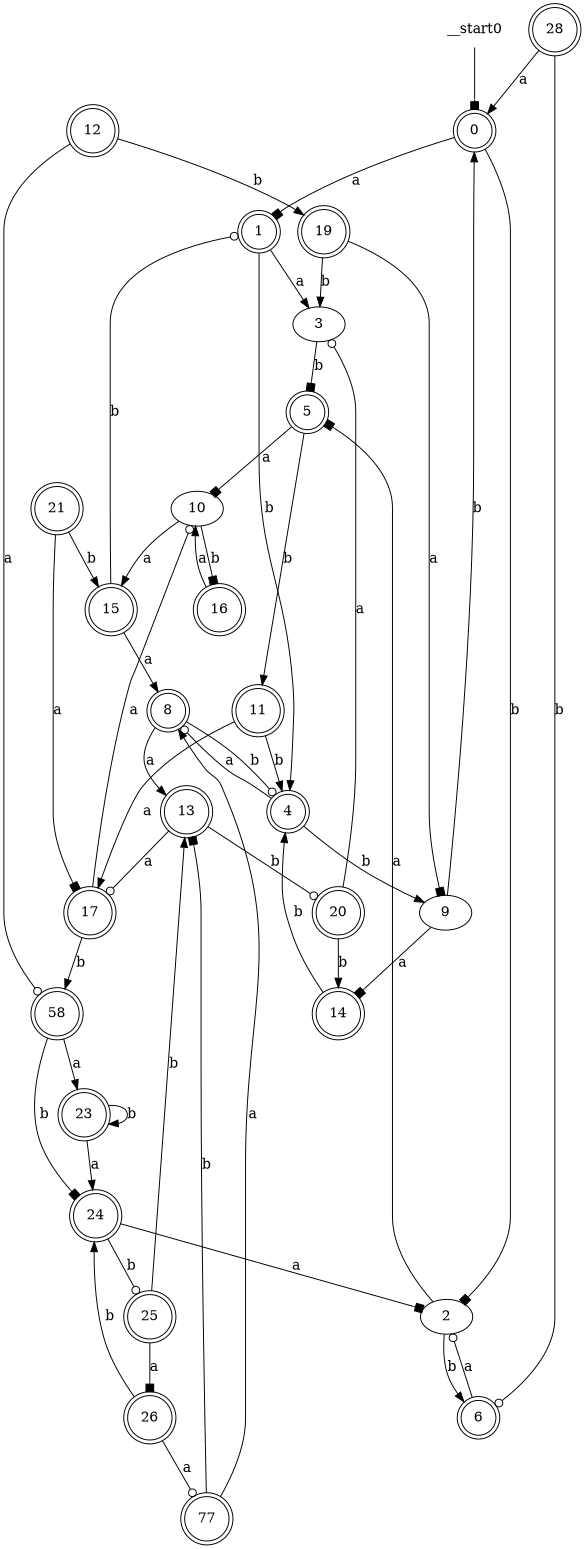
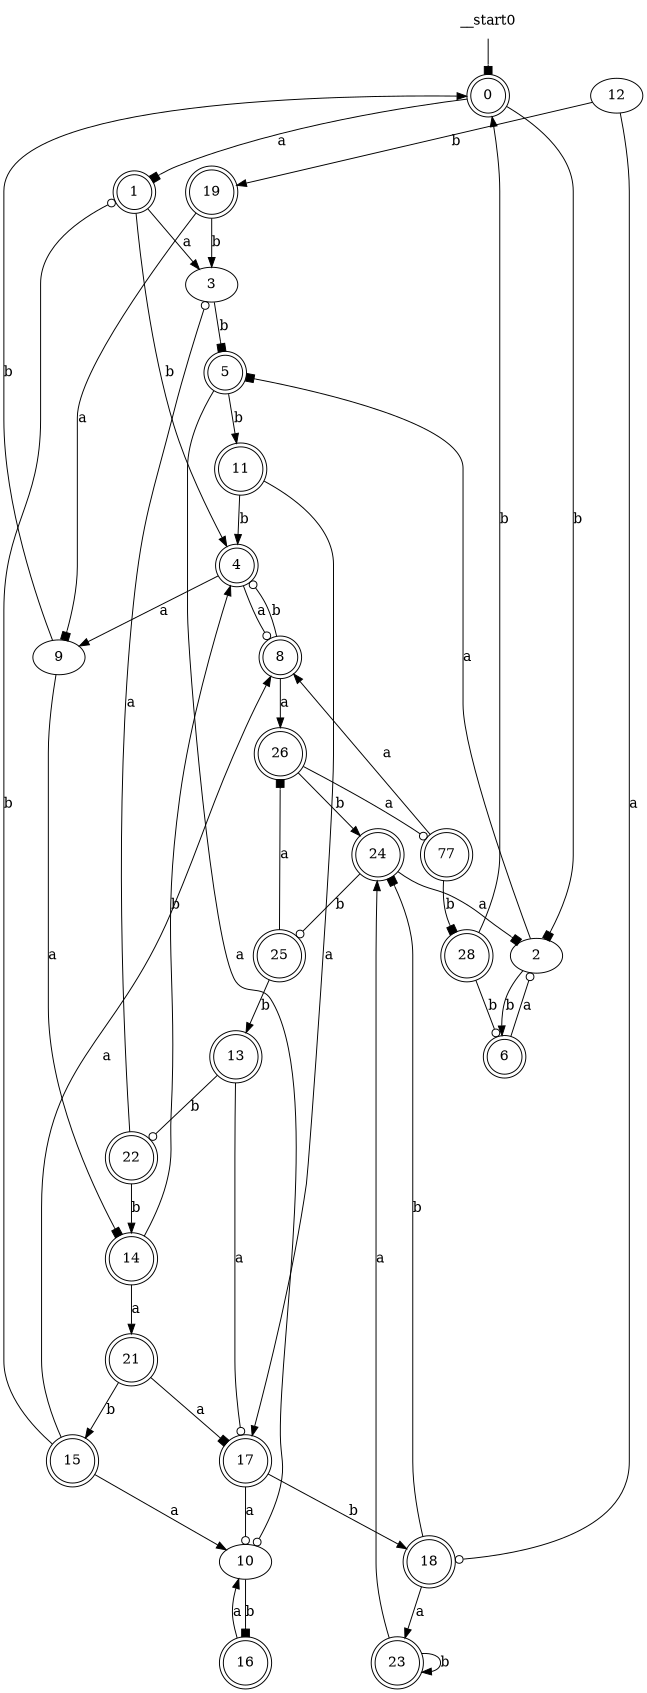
edge "28" -> "0": label "a" -> "b"
node "12": shape doublecircle -> ellipse
edge "5" -> "10": arrowhead box -> odot
edge "10" -> "15": reversed
edge "8" -> "13": now "8" -> "26"
edge "4" -> "9": label "b" -> "a"
node "20": label "20" -> "22"
node "58": label "58" -> "18"
edge "77" -> "13": now "77" -> "28"
edge "14" -> "21": added, label "a"
